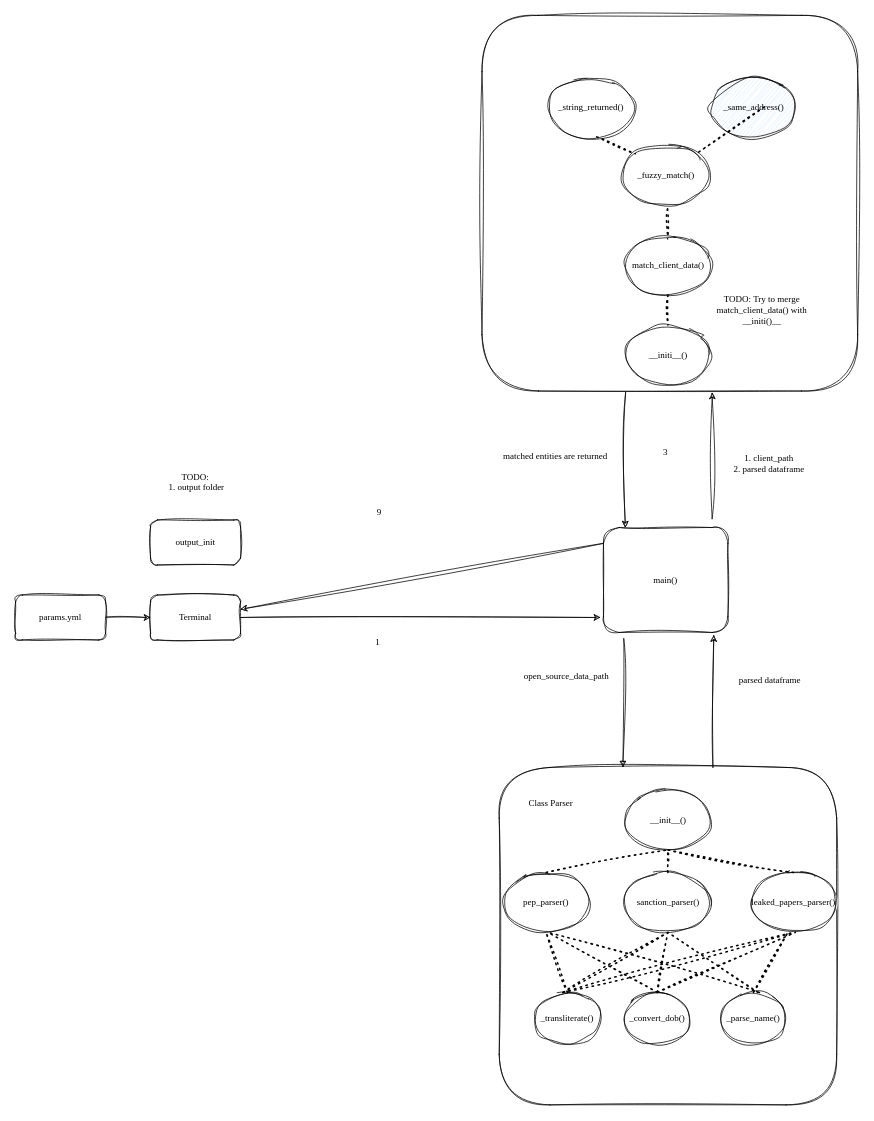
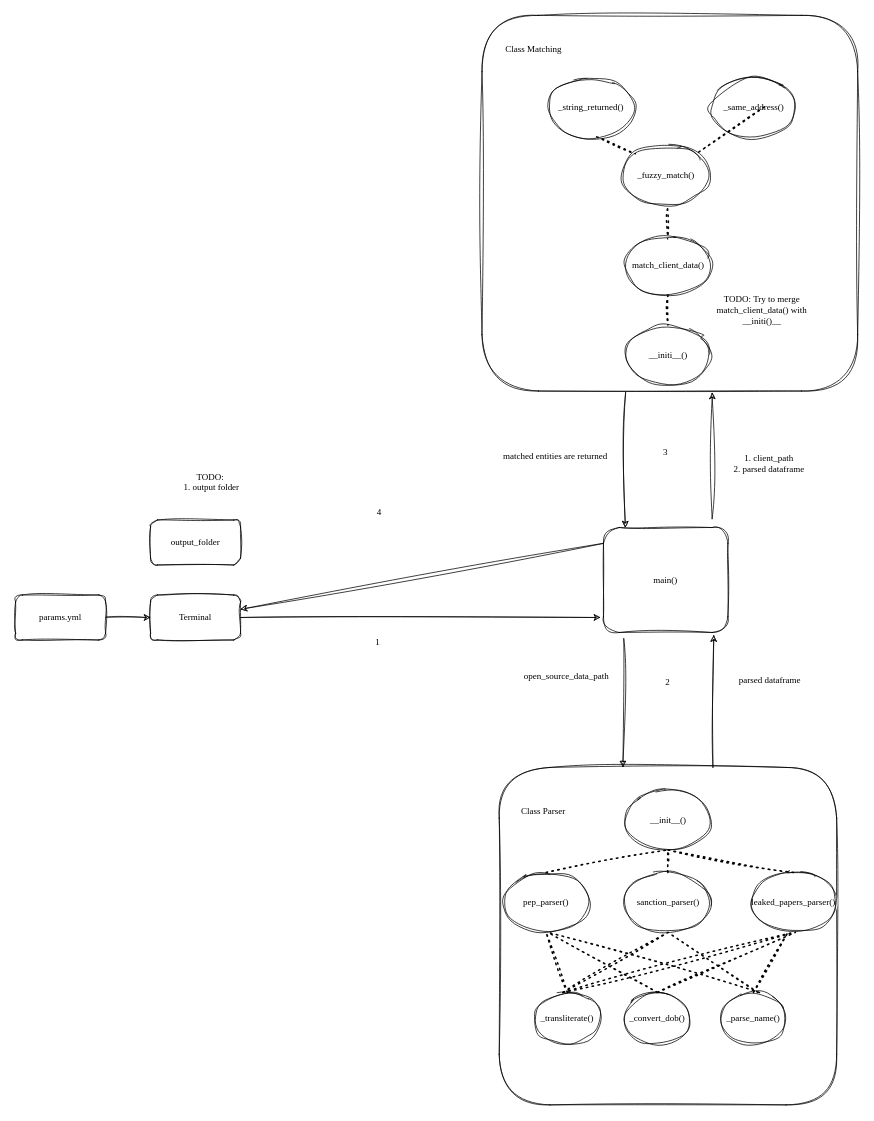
node "Class Matching": added
node "_same_address()": fillcolor #dae8fc -> #ffffff
node "TODO: 1. output folder": moved (197, 482) -> (212, 482)
node "9": label "9" -> "4"
node "output_init": label "output_init" -> "output_folder"
node "2": added
node "Class Parser": moved (551, 804) -> (543, 811)
edge "sanction_parser()" -- "_convert_dob()": removed
